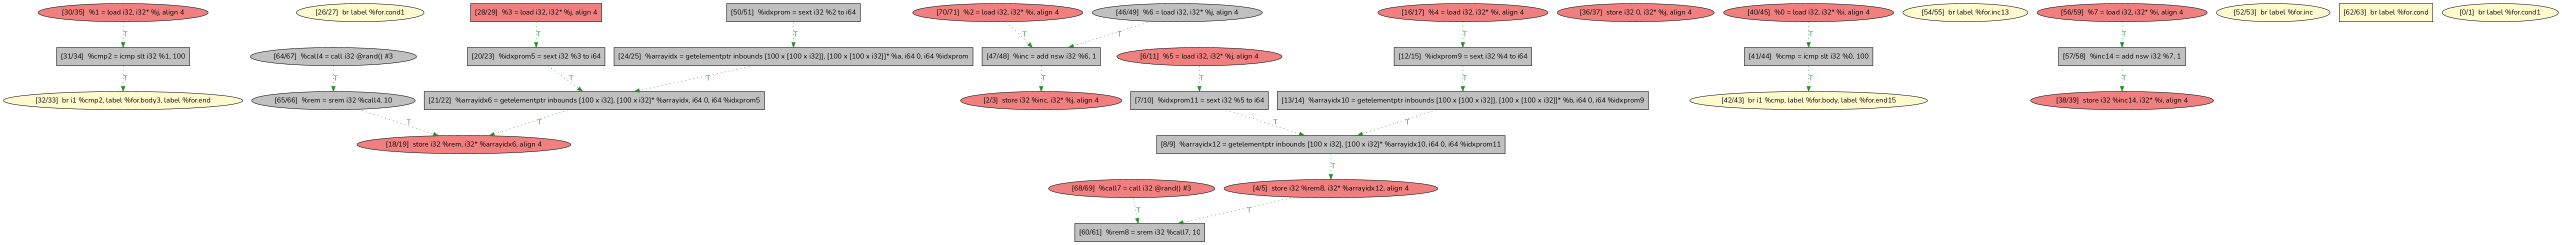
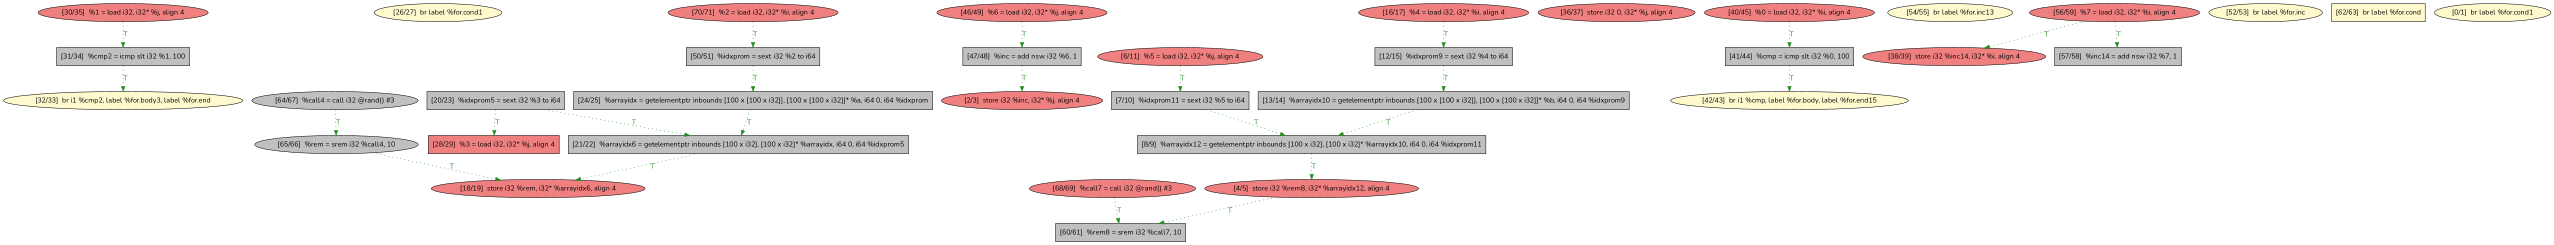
node "[46/49]  %6 = load i32, i32* %j, align 4": fillcolor grey -> lightcoral
edge "[28/29]  %3 = load i32, i32* %j, align 4" -> "[20/23]  %idxprom5 = sext i32 %3 to i64": reversed
edge "[70/71]  %2 = load i32, i32* %i, align 4" -> "[47/48]  %inc = add nsw i32 %6, 1": now "[70/71]  %2 = load i32, i32* %i, align 4" -> "[50/51]  %idxprom = sext i32 %2 to i64"
edge "[57/58]  %inc14 = add nsw i32 %7, 1" -> "[38/39]  store i32 %inc14, i32* %i, align 4": now "[56/59]  %7 = load i32, i32* %i, align 4" -> "[38/39]  store i32 %inc14, i32* %i, align 4"
